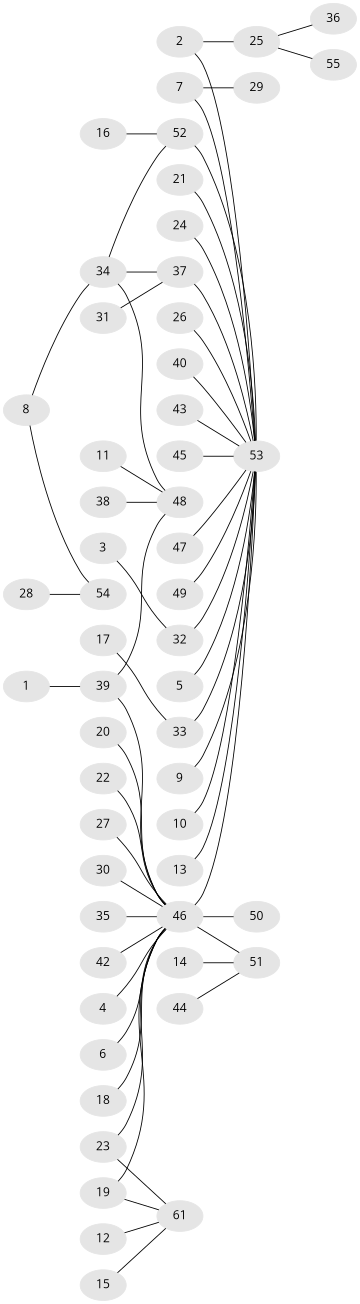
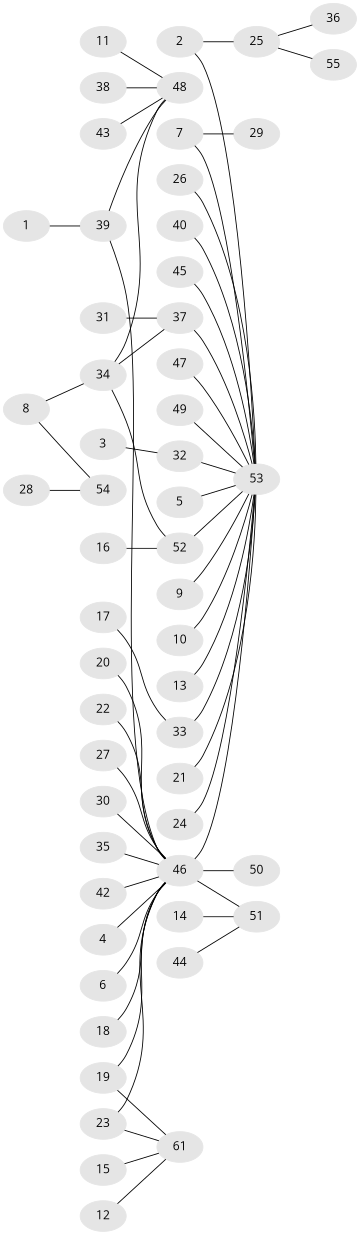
edge "43" -- "53": now "43" -- "48"
